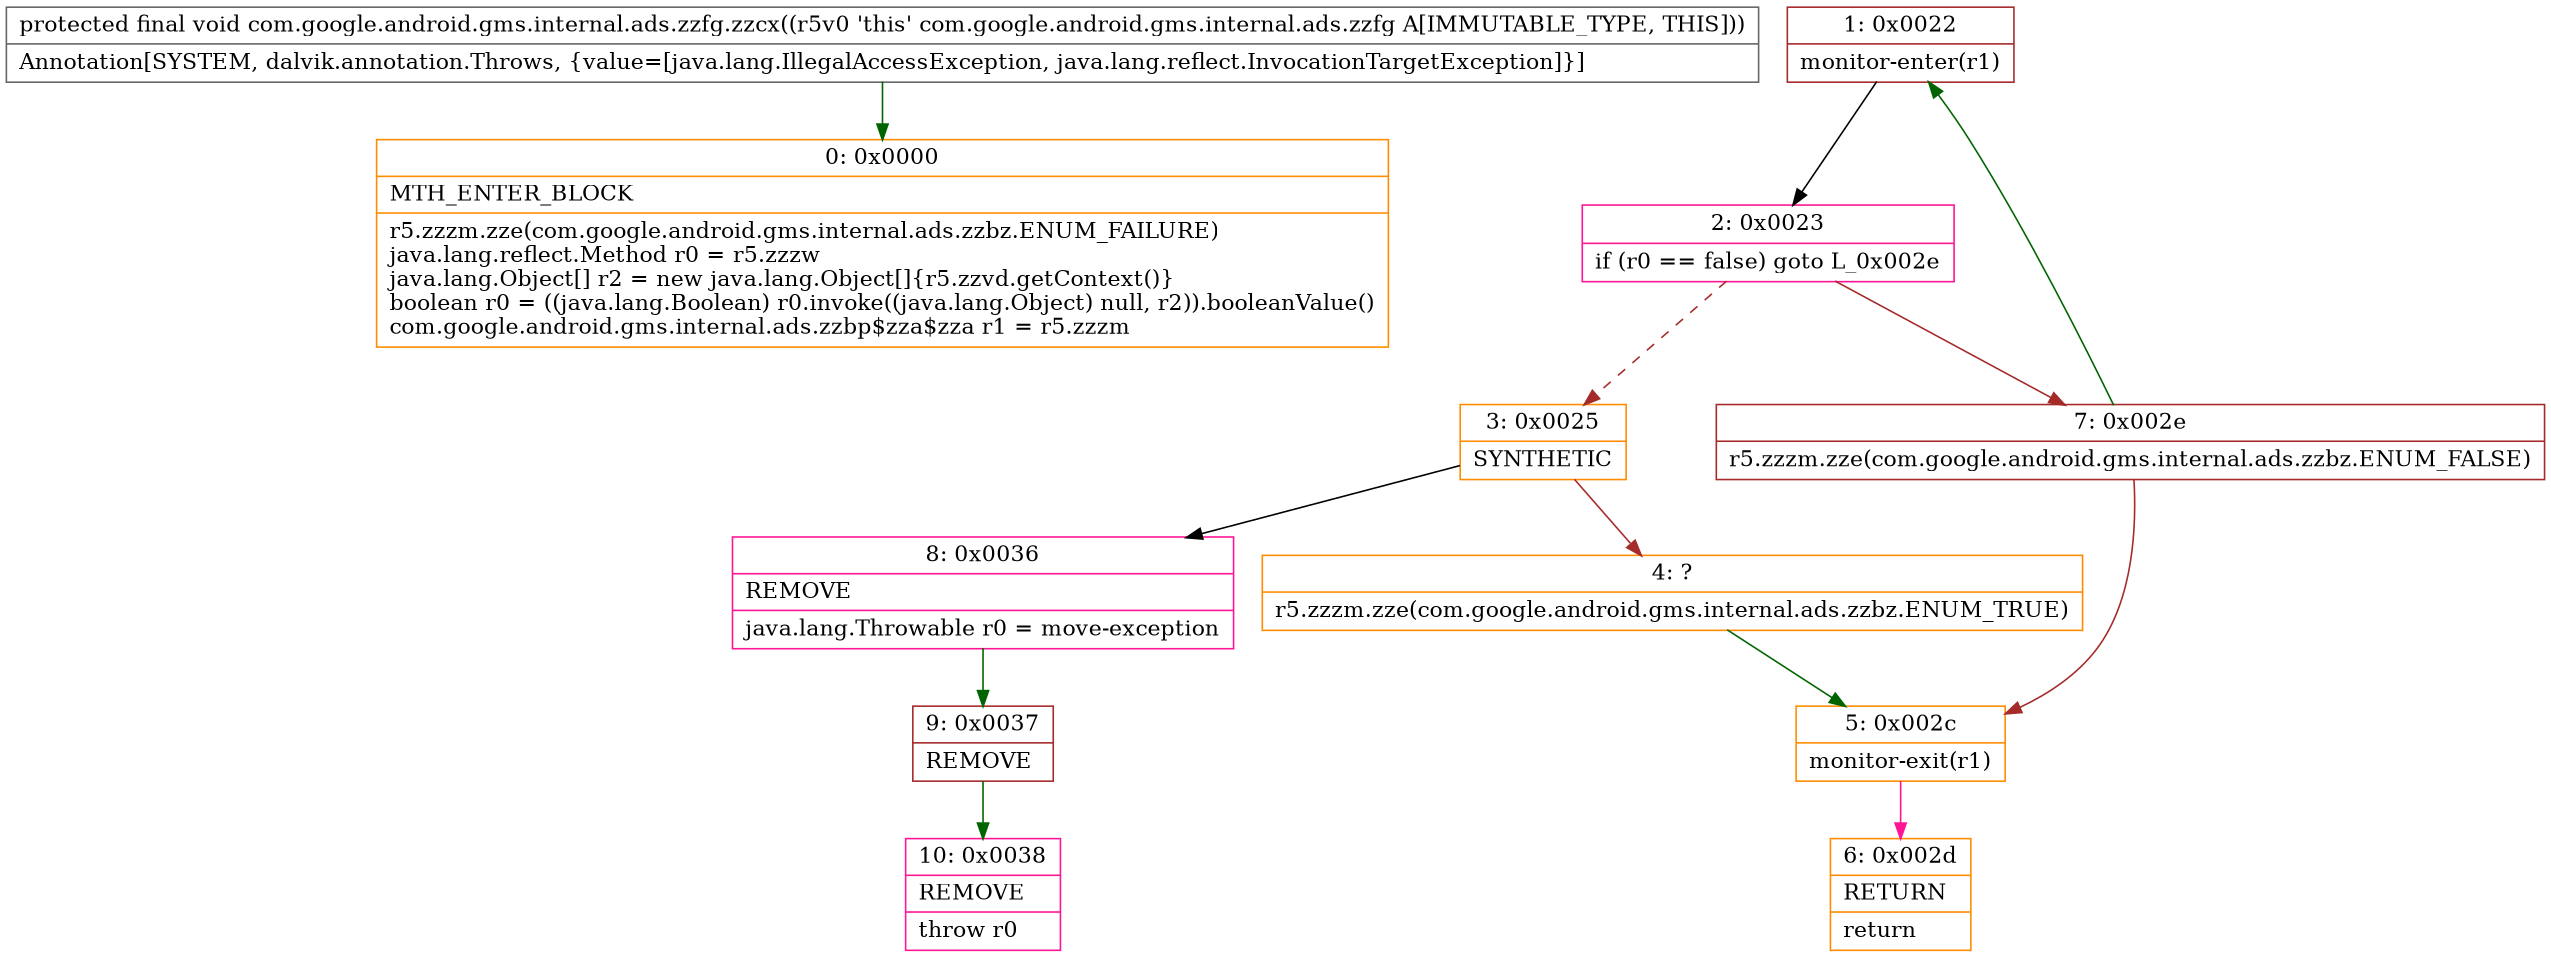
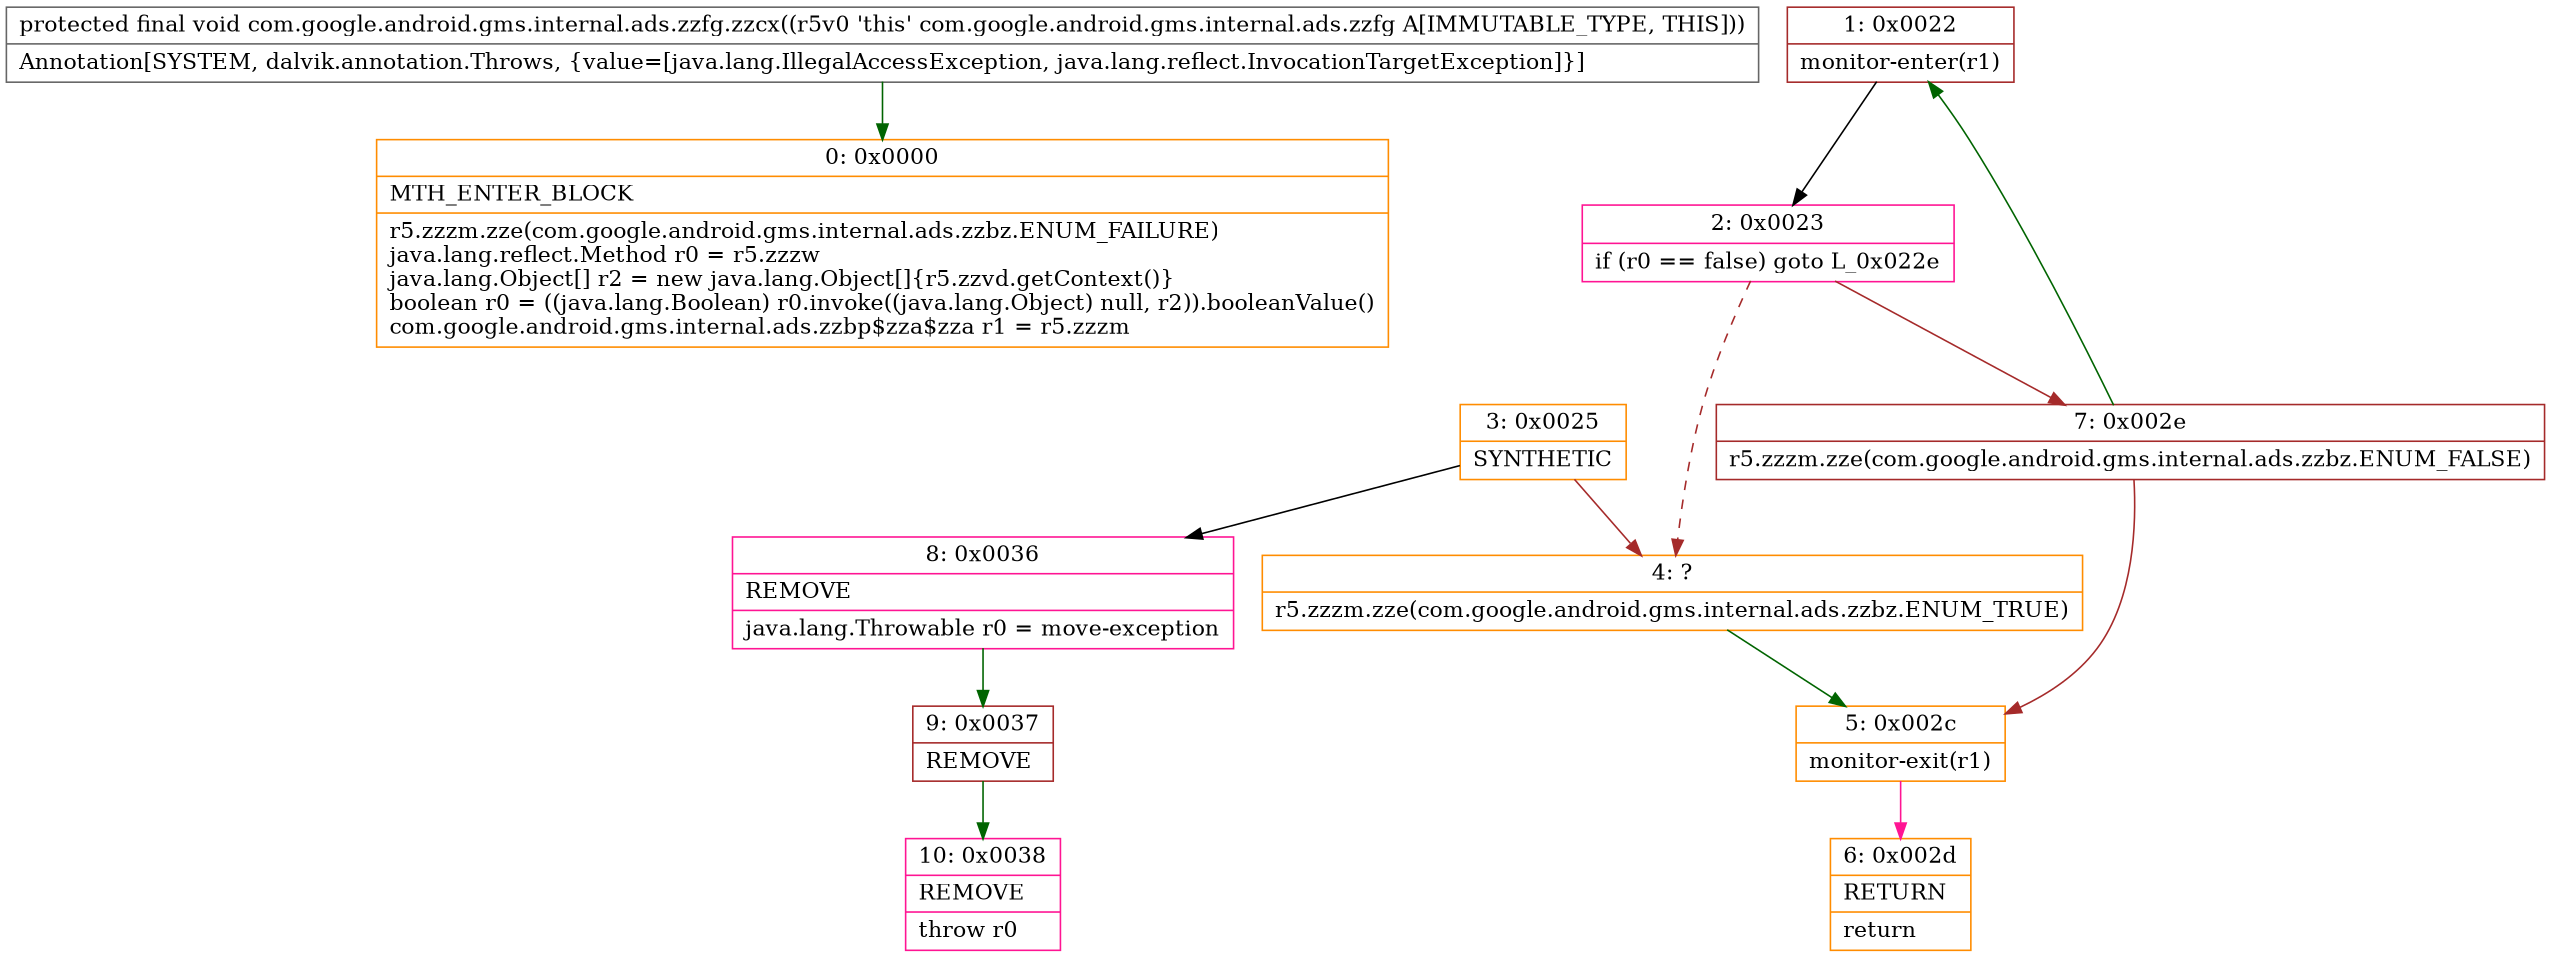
node "2: 0x0023": text "if (r0 == false) goto L_0x002e" -> "if (r0 == false) goto L_0x022e"
edge "2: 0x0023" -> "3: 0x0025": now "2: 0x0023" -> "4: ?"
